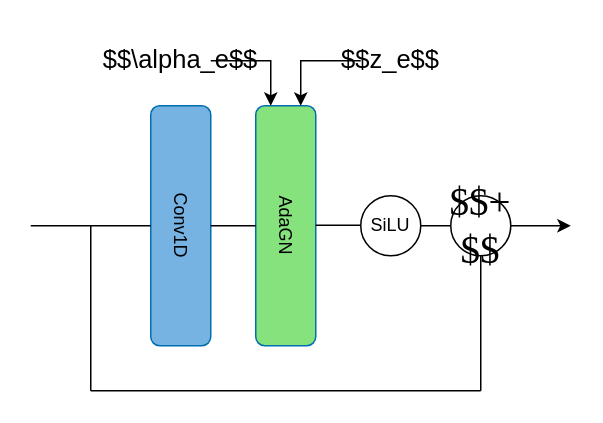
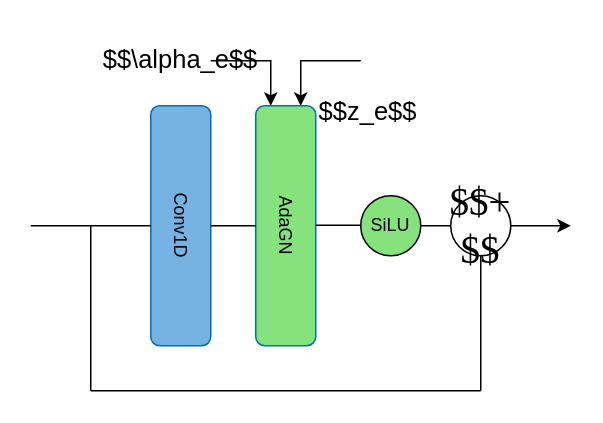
node "$$z_e$$": moved (391, 61) -> (368, 113)
node "SiLU": fillcolor #ffffff -> #86e27c
